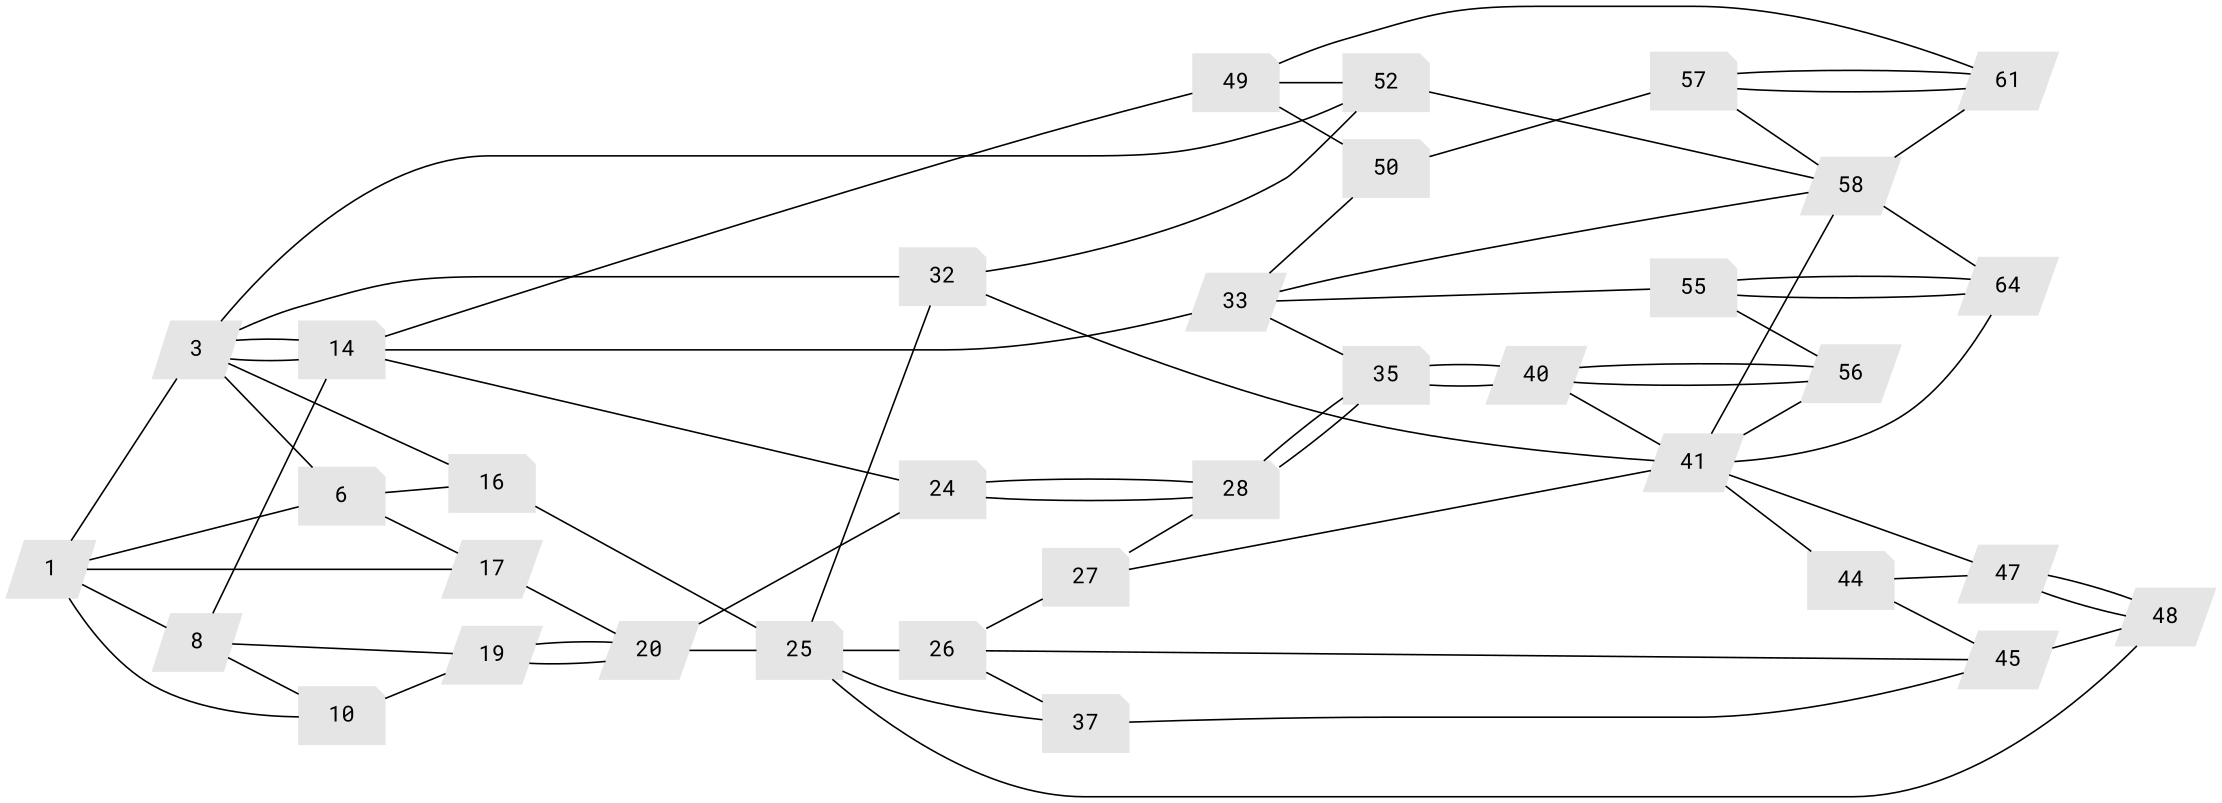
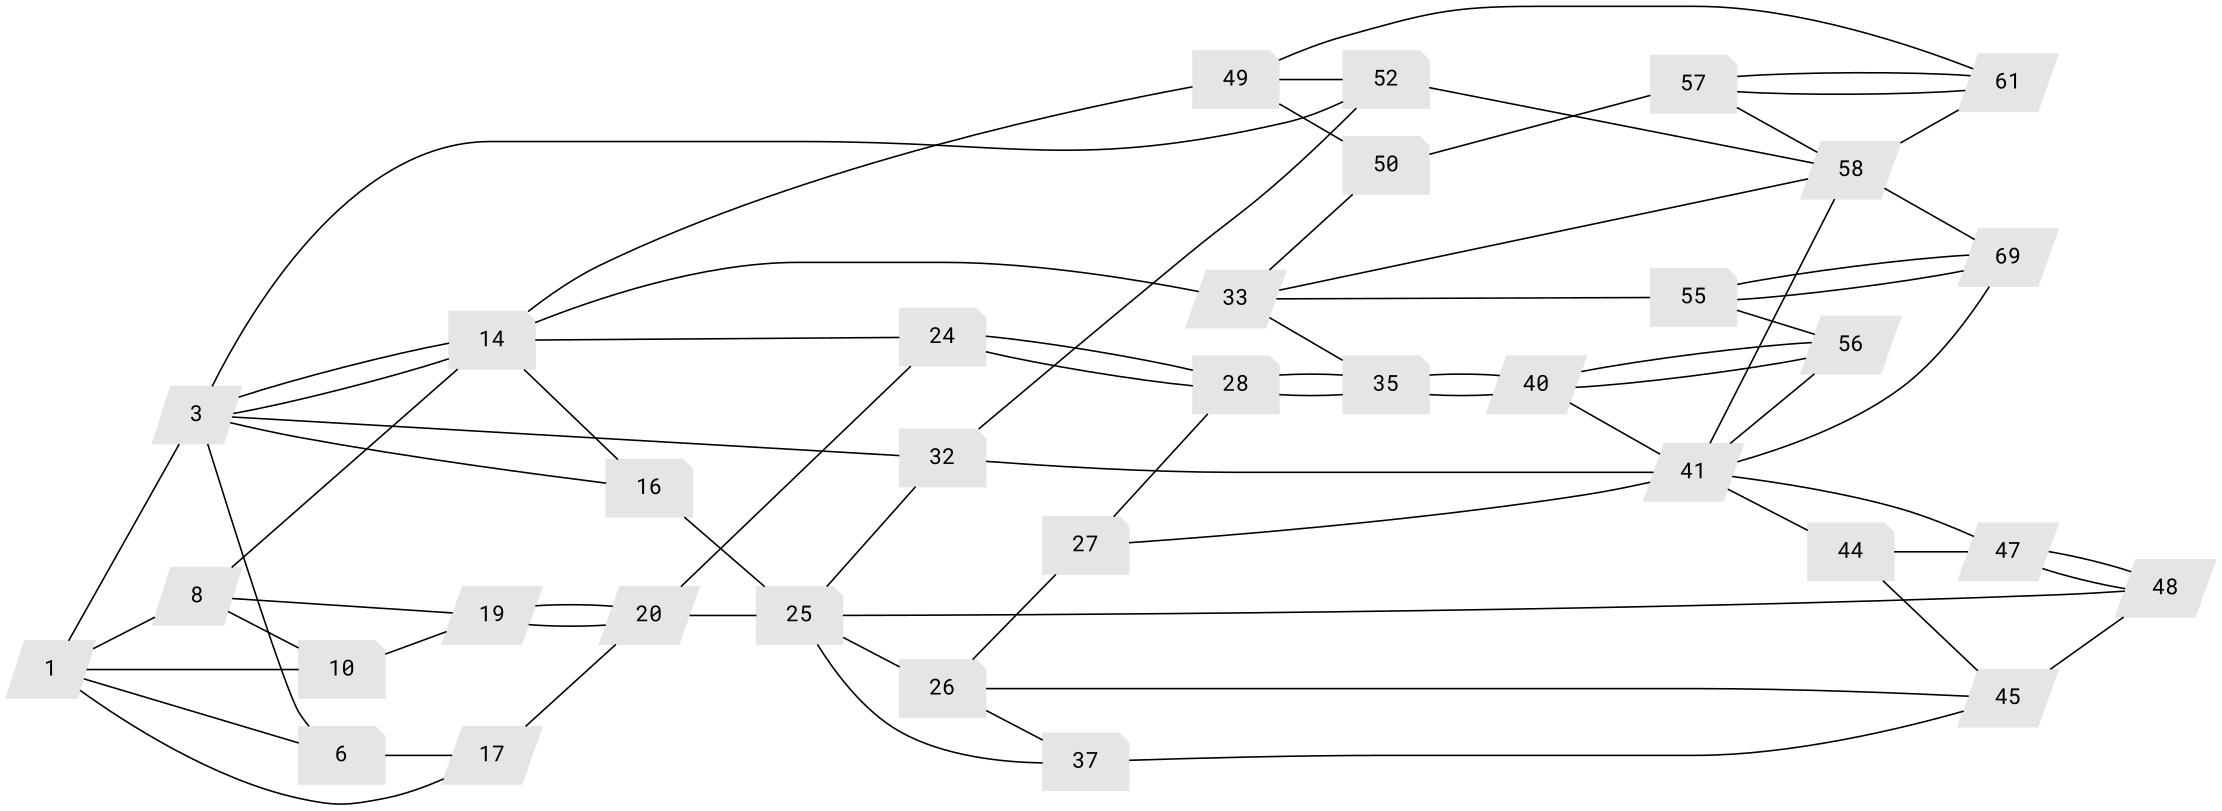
node "64": label "64" -> "69"
edge "16" -- "6": now "16" -- "14"
